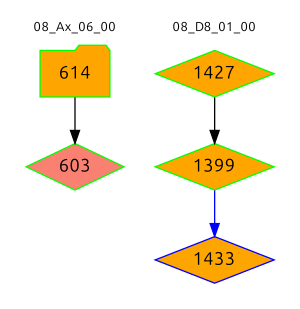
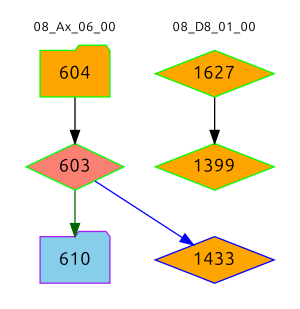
node "614": label "614" -> "604"
node "1427": label "1427" -> "1627"
edge "1399" -> "1433": now "603" -> "1433"
node "610": added
